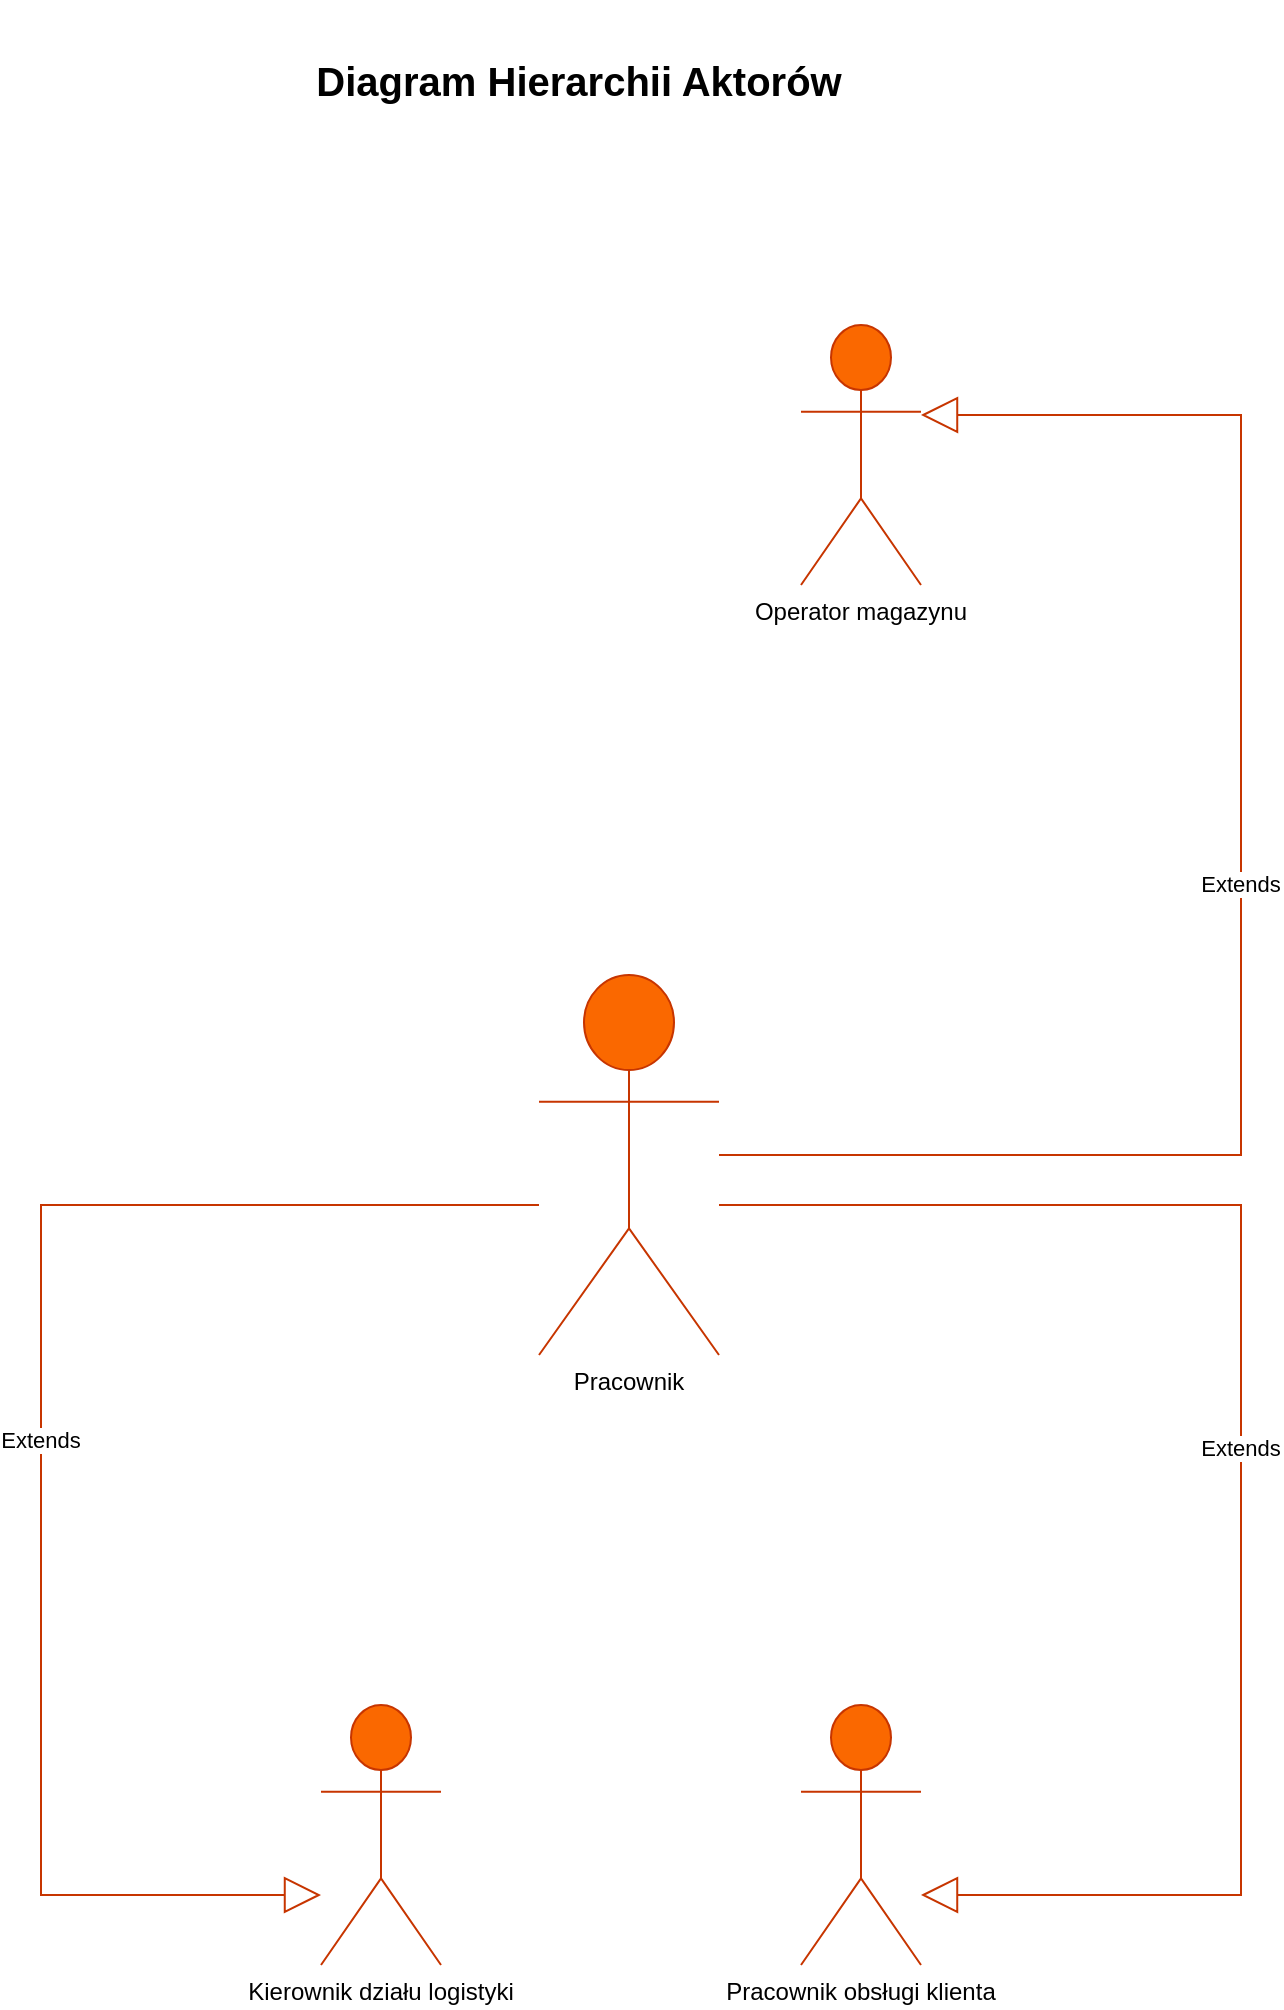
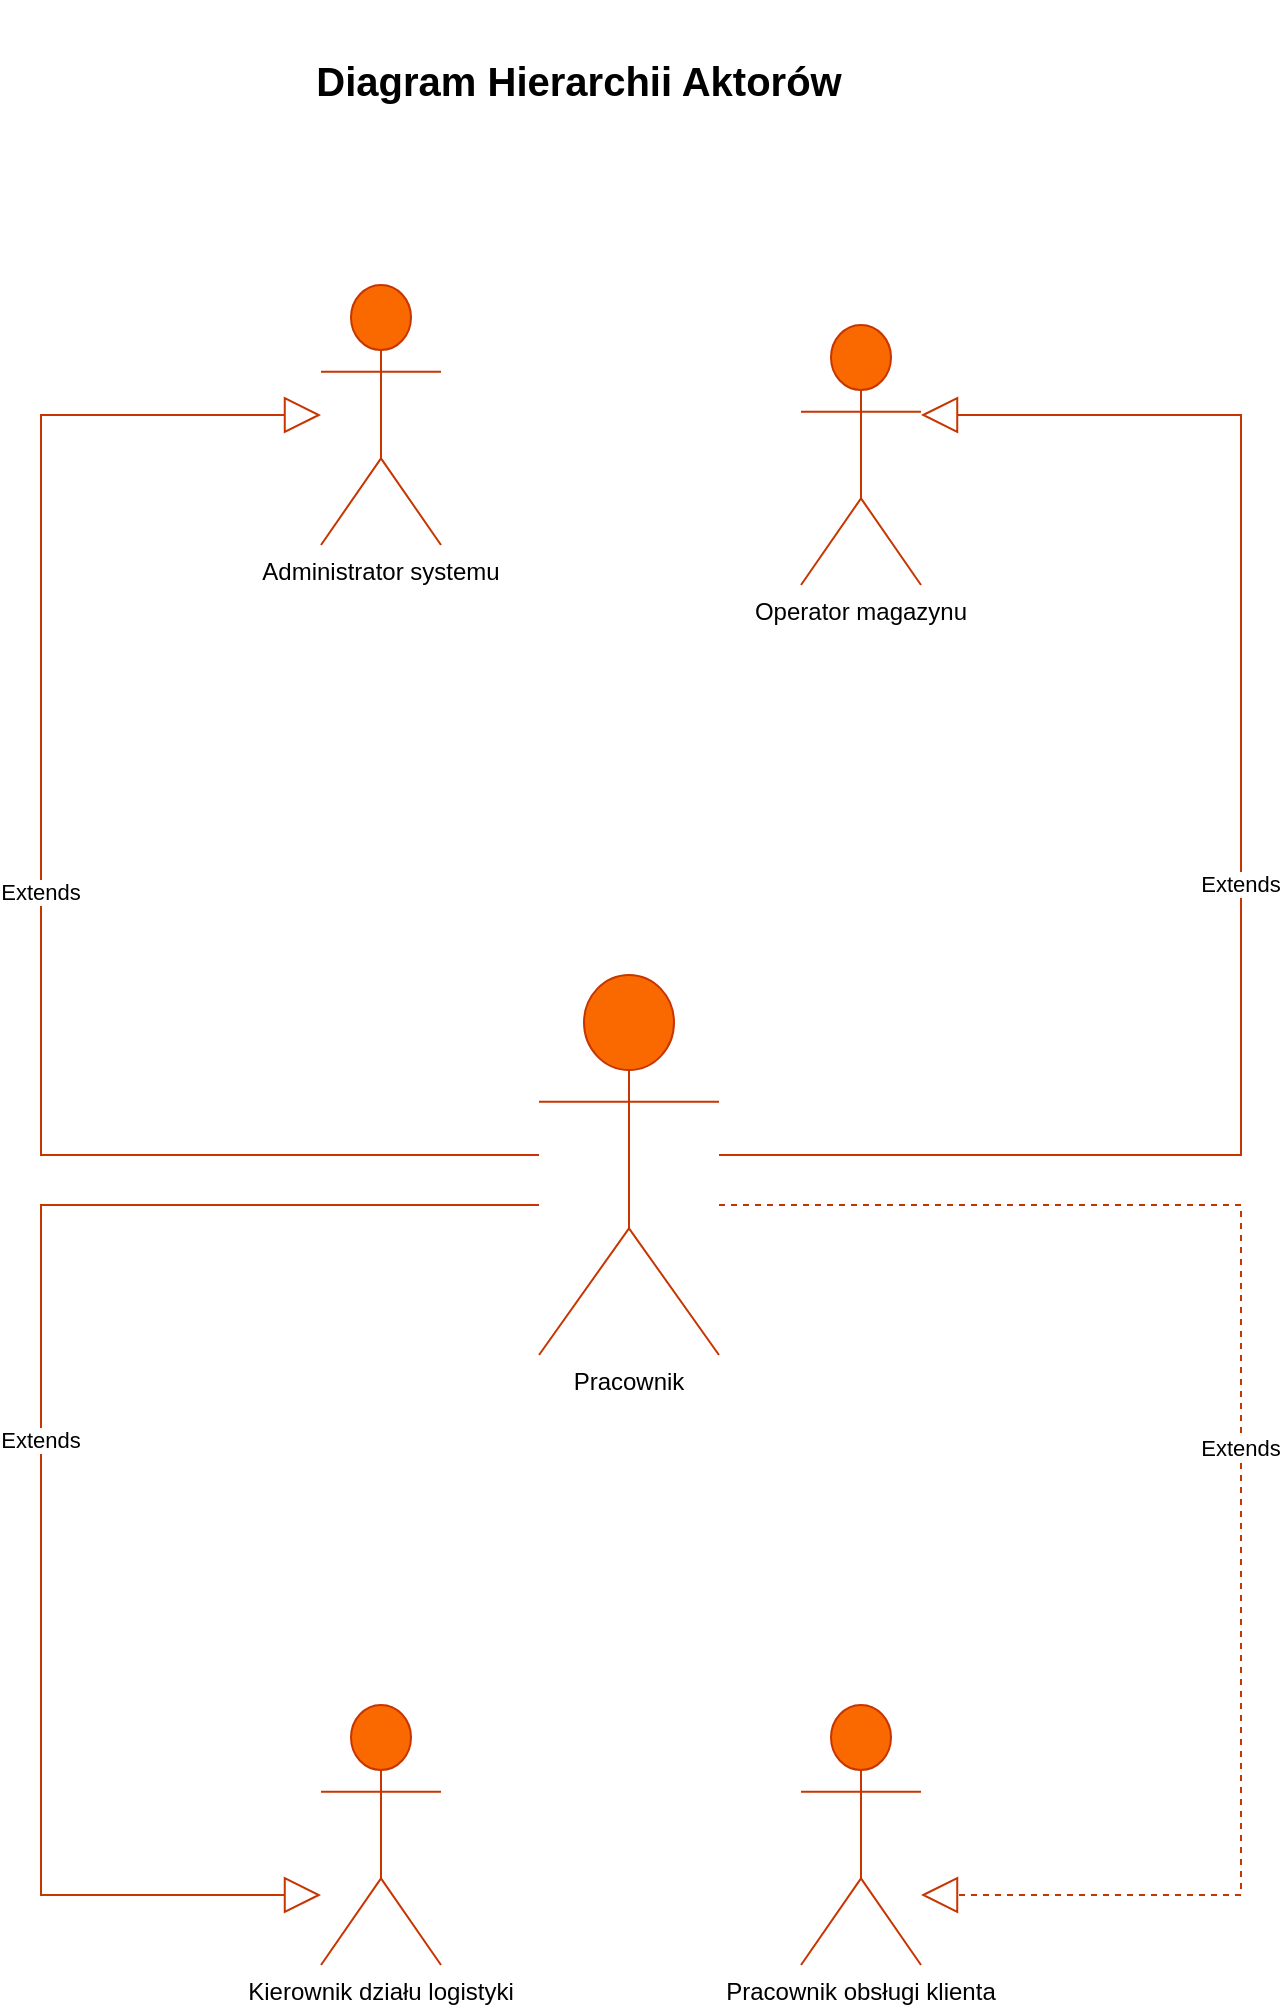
node "Administrator systemu": added
edge "Pracownik" -> "Administrator systemu": added, label "Extends"
edge "Pracownik" -> "Pracownik obsługi klienta": style solid -> dashed
